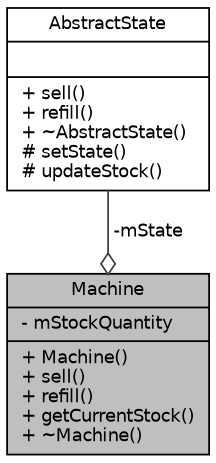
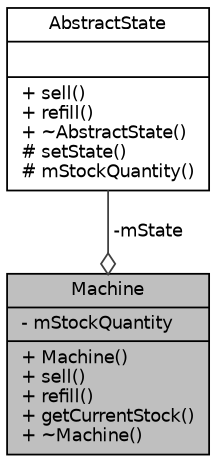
node "AbstractState": text "# updateStock()" -> "# mStockQuantity()"
